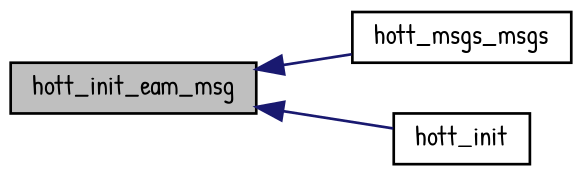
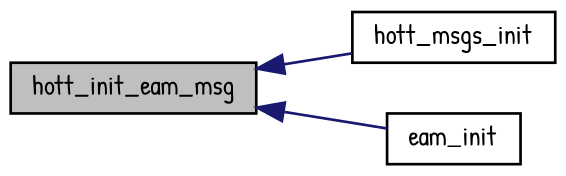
node "hott_msgs_msgs": label "hott_msgs_msgs" -> "hott_msgs_init"
node "hott_init": label "hott_init" -> "eam_init"
